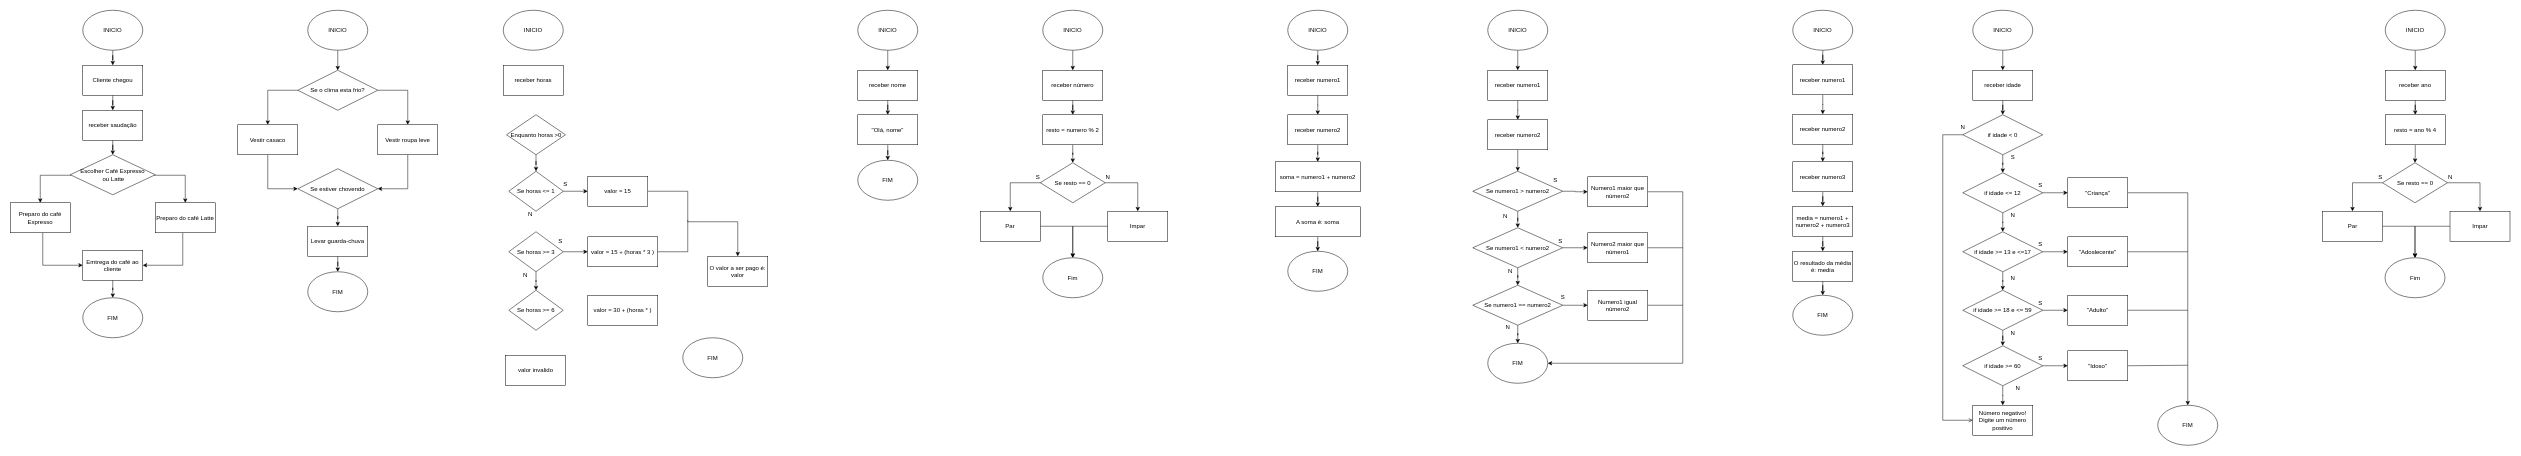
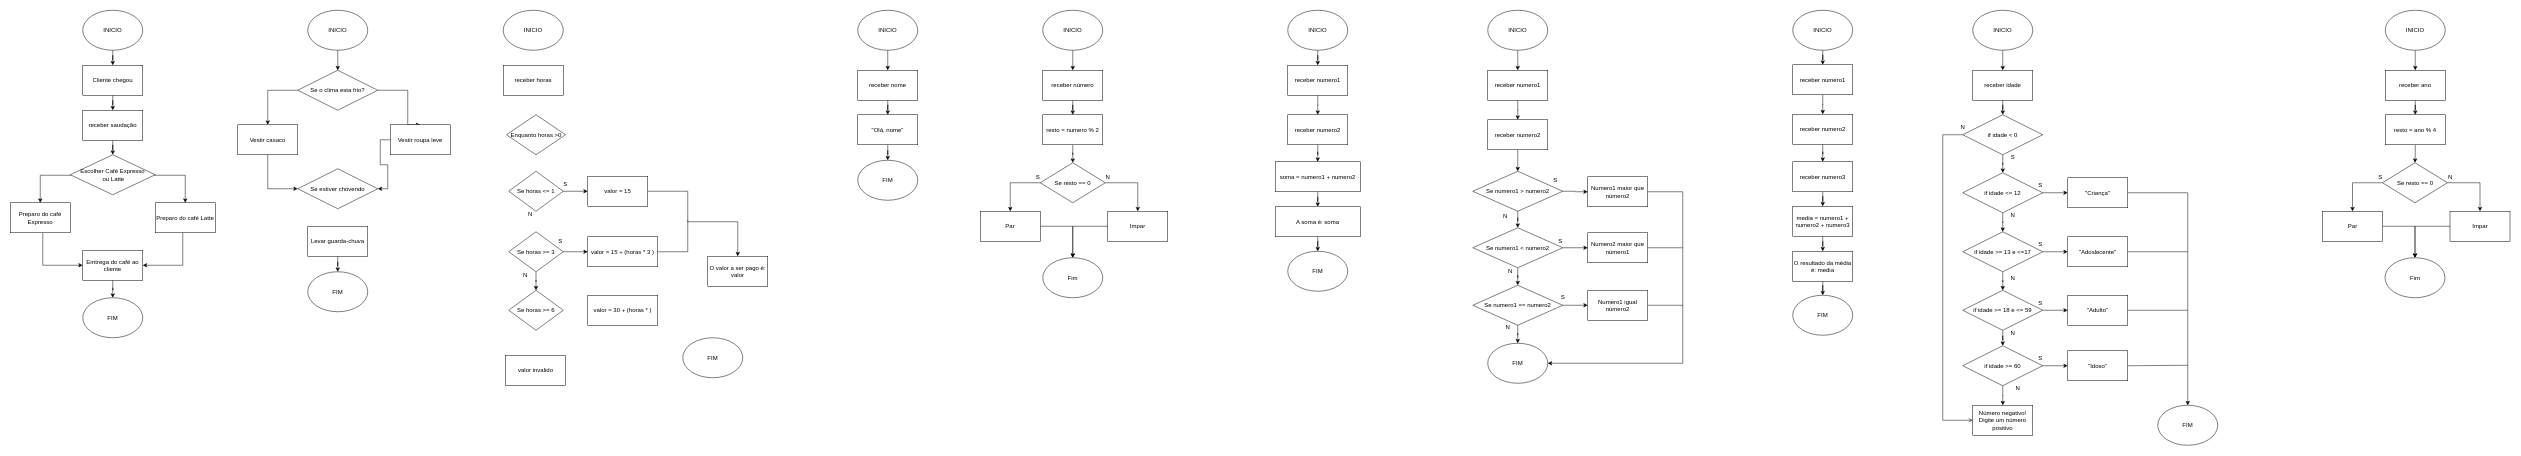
node "Vestir roupa leve": moved (408, 140) -> (420, 140)
edge "Enquanto horas >0" -> "Se horas <= 1": removed
edge "Se estiver chovendo" -> "Levar guarda-chuva": removed
